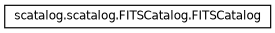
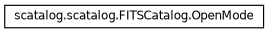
node "scatalog.scatalog.FITSCatalog.FITSCatalog": label "scatalog.scatalog.FITSCatalog.FITSCatalog" -> "scatalog.scatalog.FITSCatalog.OpenMode"
